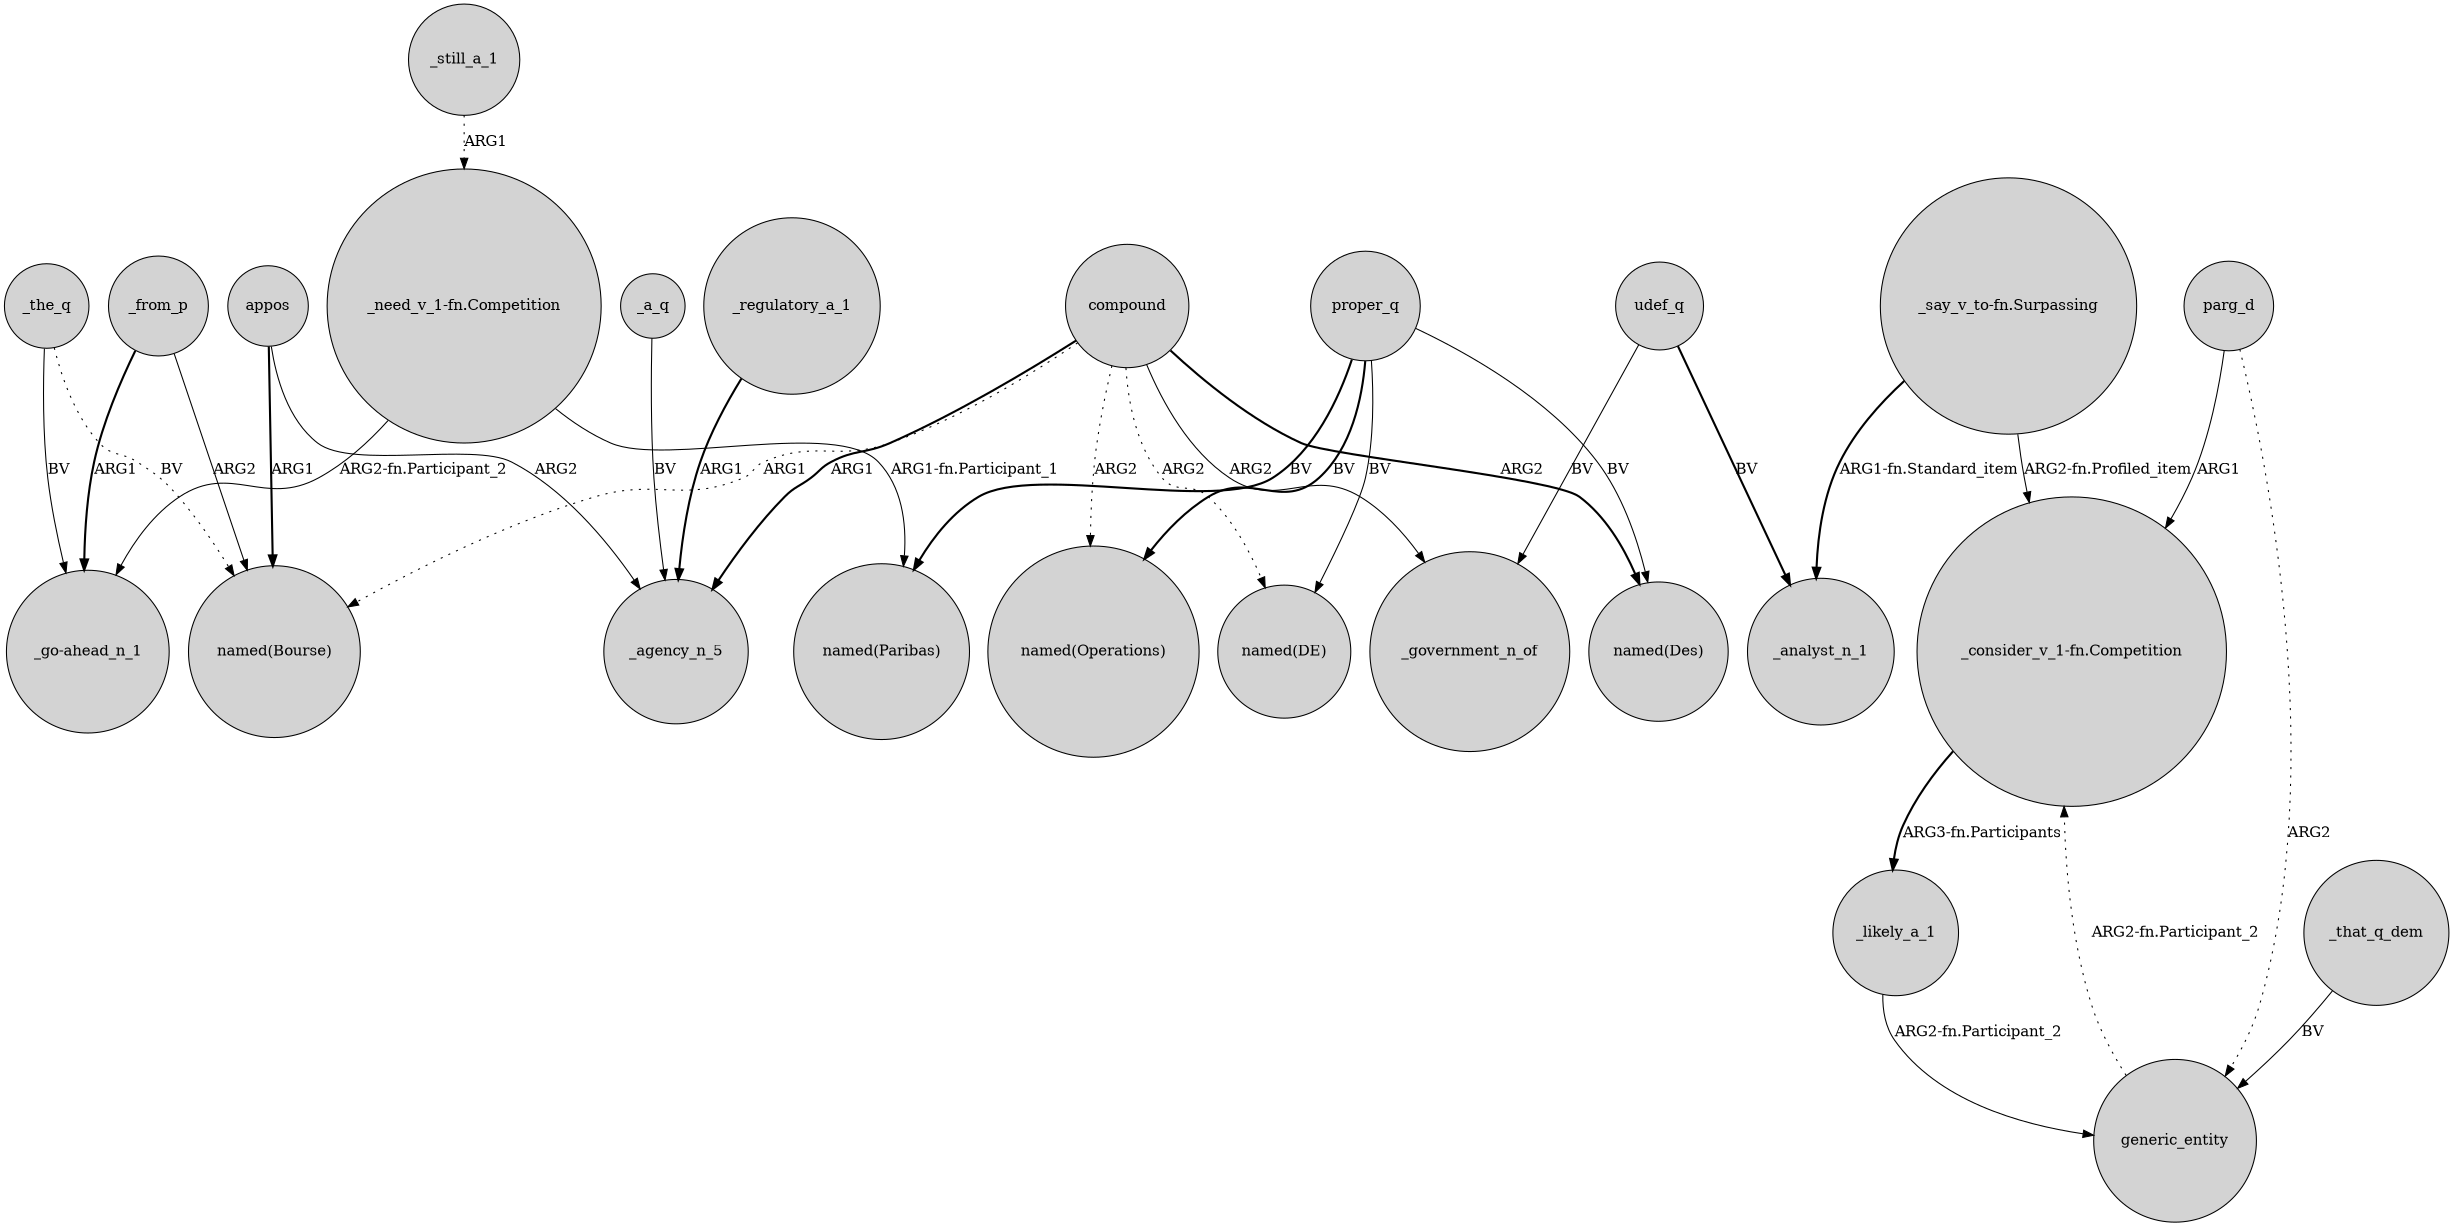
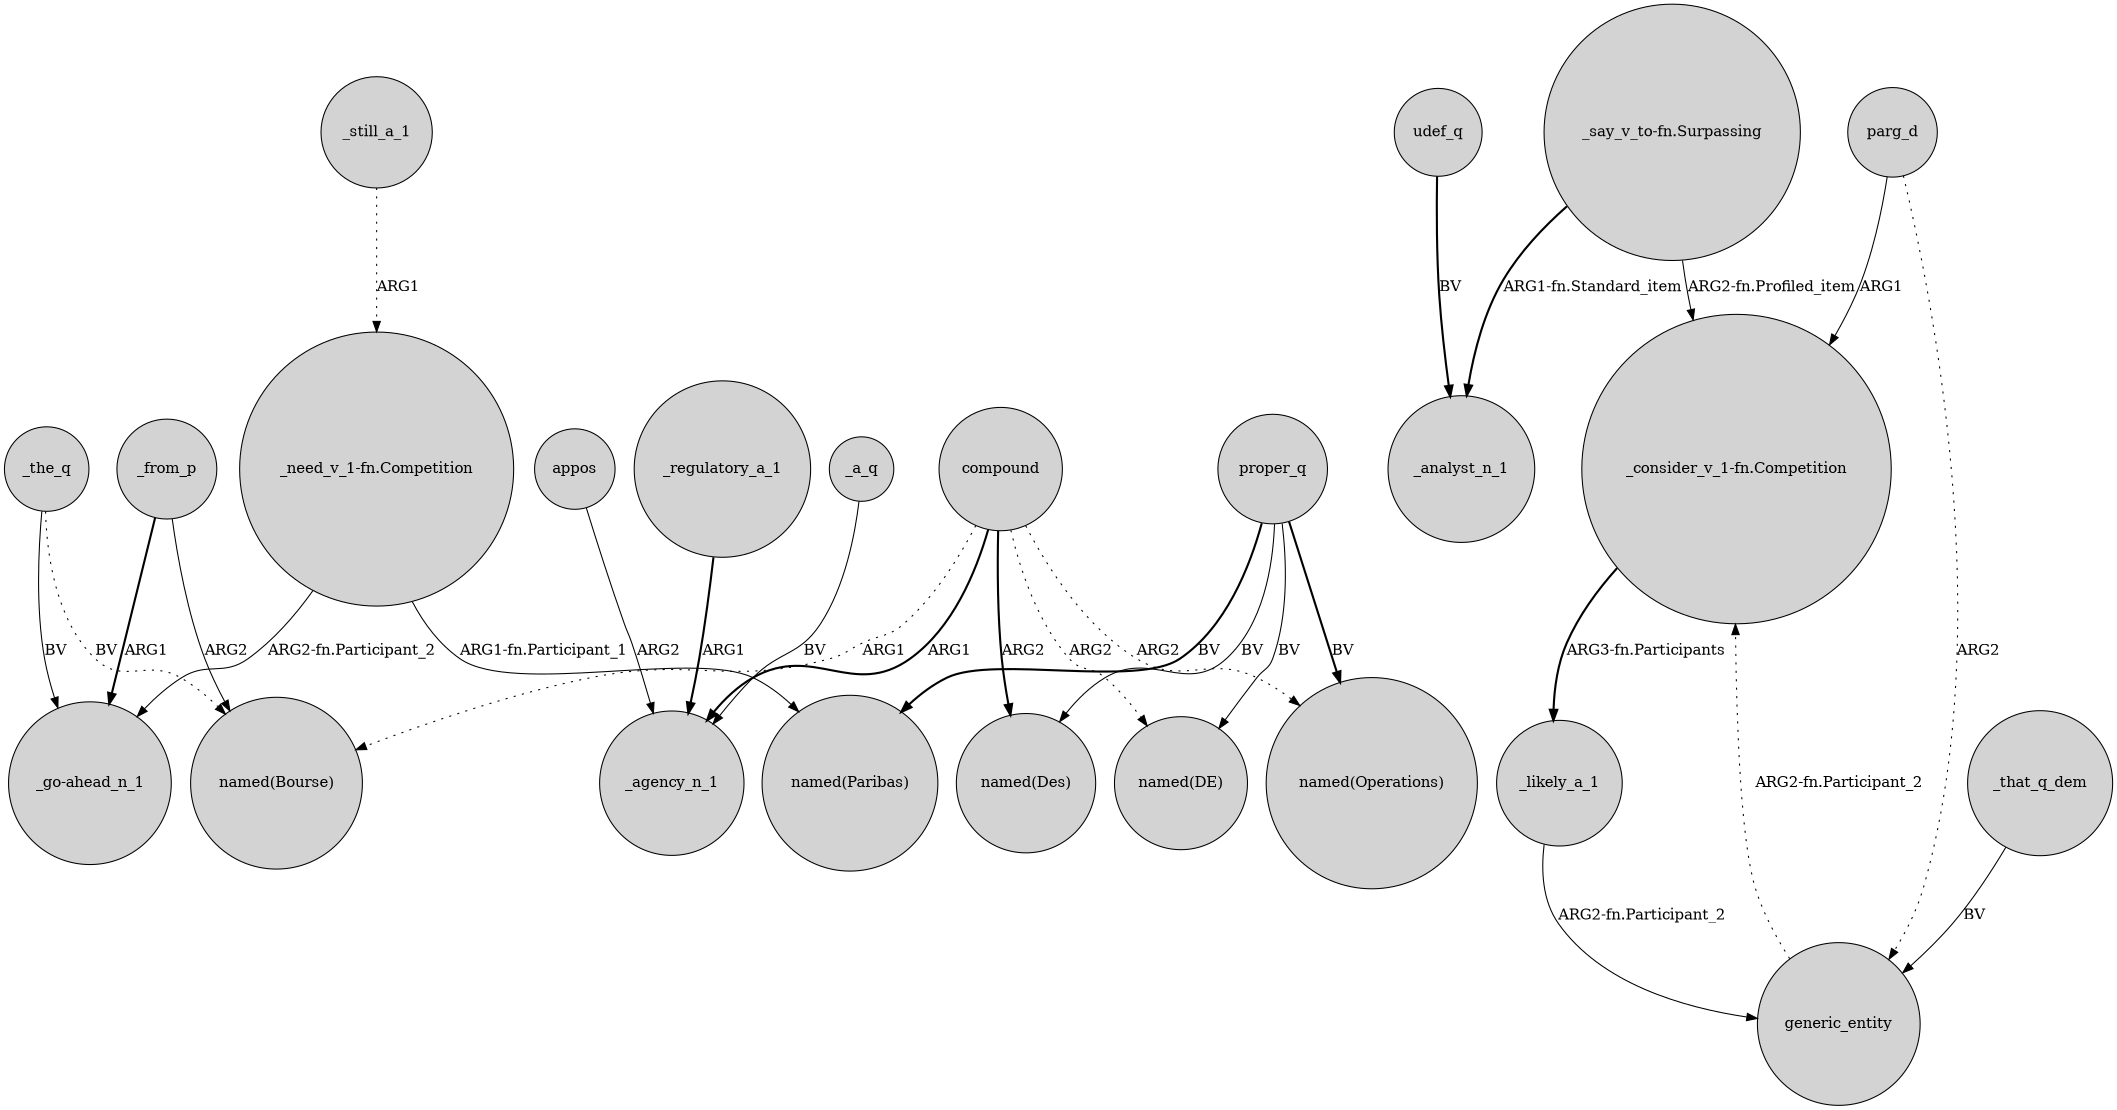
edge "appos" -> "named(Bourse)": removed, label "ARG1"
node "_agency_n_5": label "_agency_n_5" -> "_agency_n_1"
node "_government_n_of": removed
